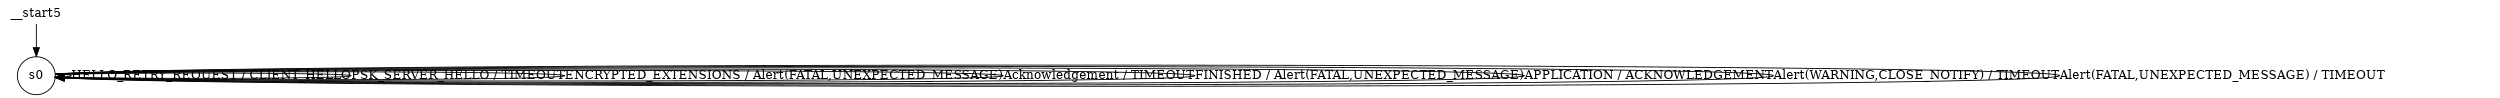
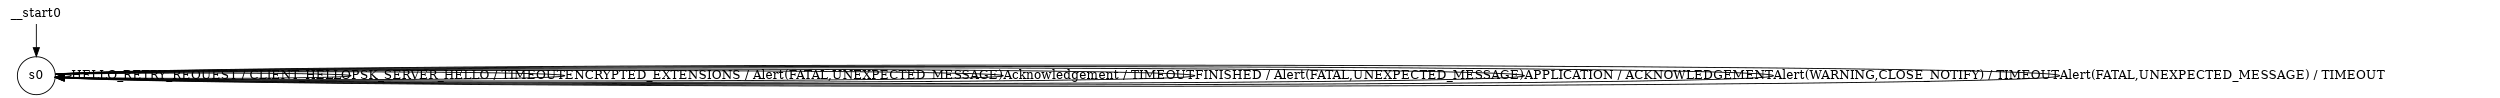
node "__start5": label "__start5" -> "__start0"
